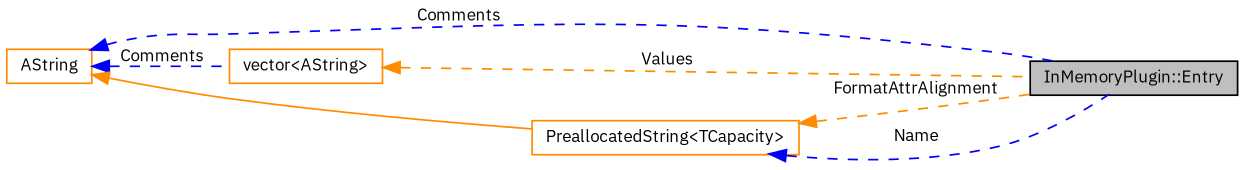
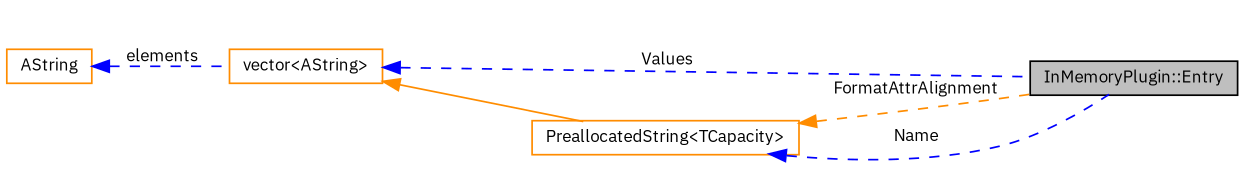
edge "InMemoryPlugin::Entry" -> "AString": removed, label "Comments"
edge "vector<AString>" -> "AString": label " Comments" -> " elements"
edge "InMemoryPlugin::Entry" -> "vector<AString>": color darkorange -> blue
edge "PreallocatedString<TCapacity>" -> "AString": now "PreallocatedString<TCapacity>" -> "vector<AString>"
